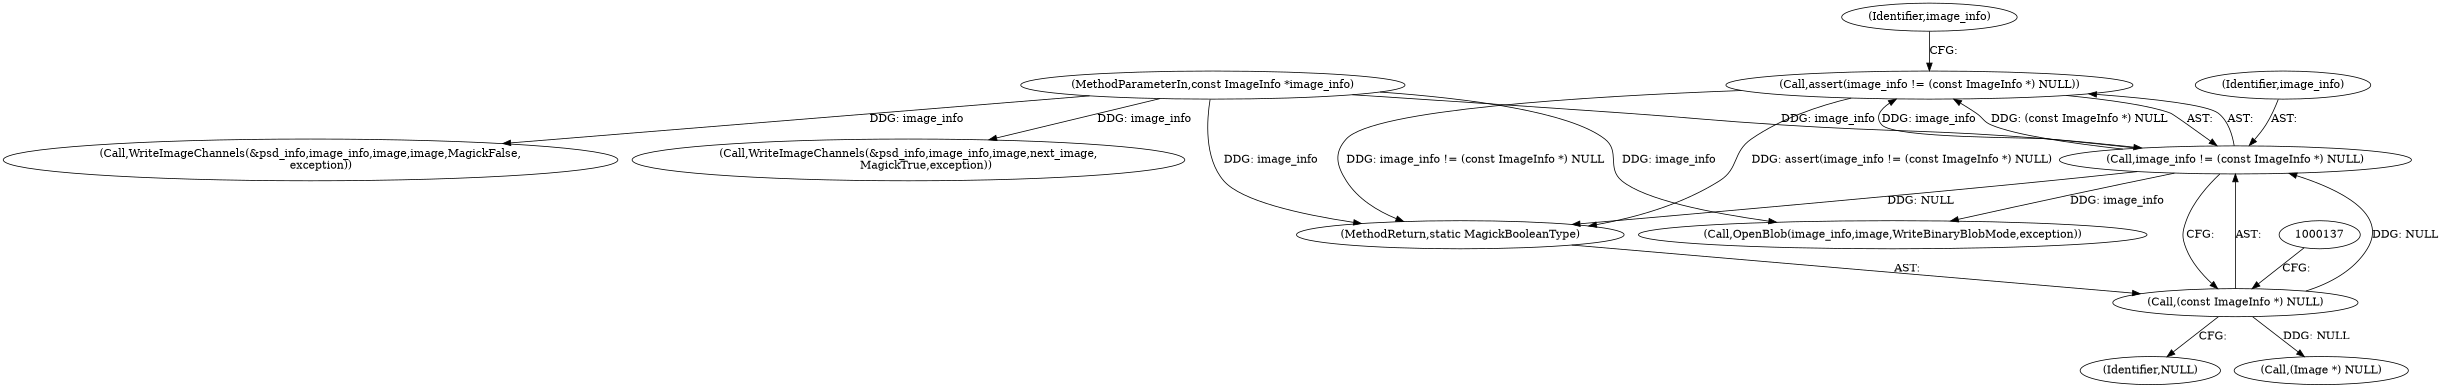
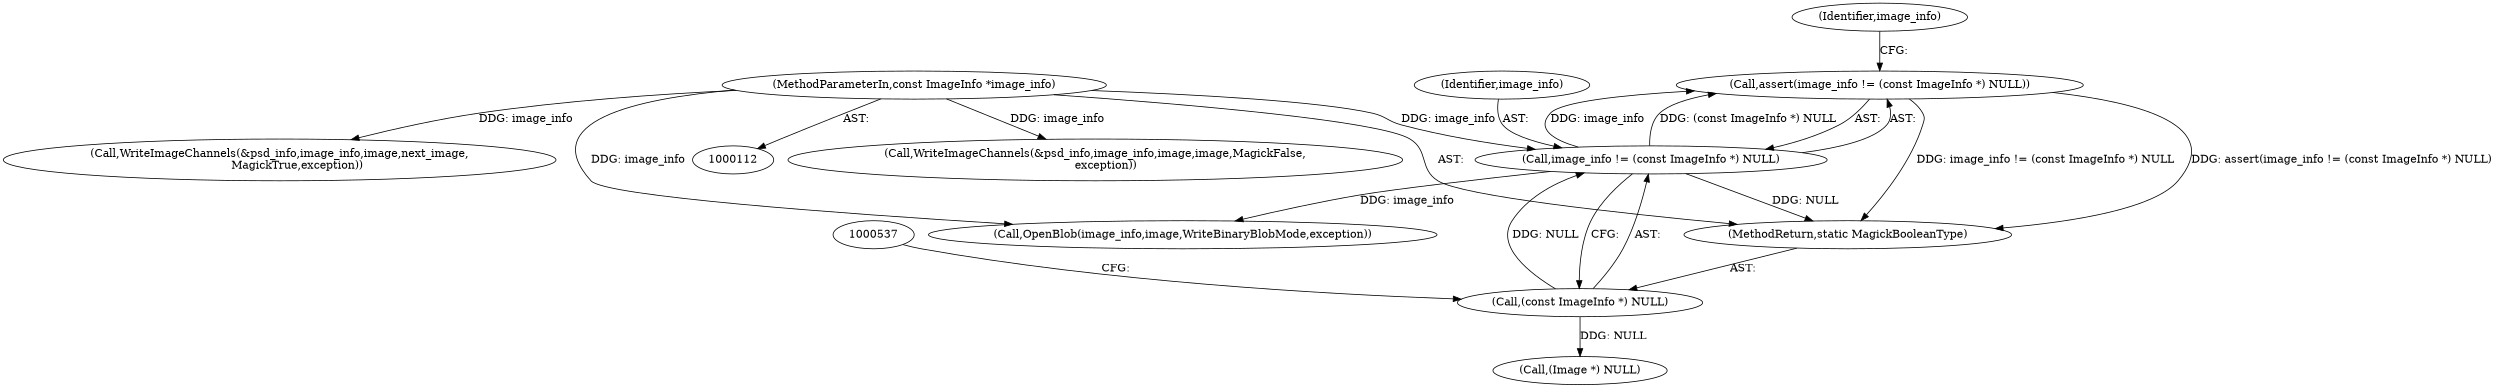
node "1000112": added
edge "(MethodParameterIn,const ImageInfo *image_info)" -> "(MethodReturn,static MagickBooleanType)": label "DDG: image_info" -> "AST: "
node "1000137": label "1000137" -> "1000537"
node "(Identifier,NULL)": removed
